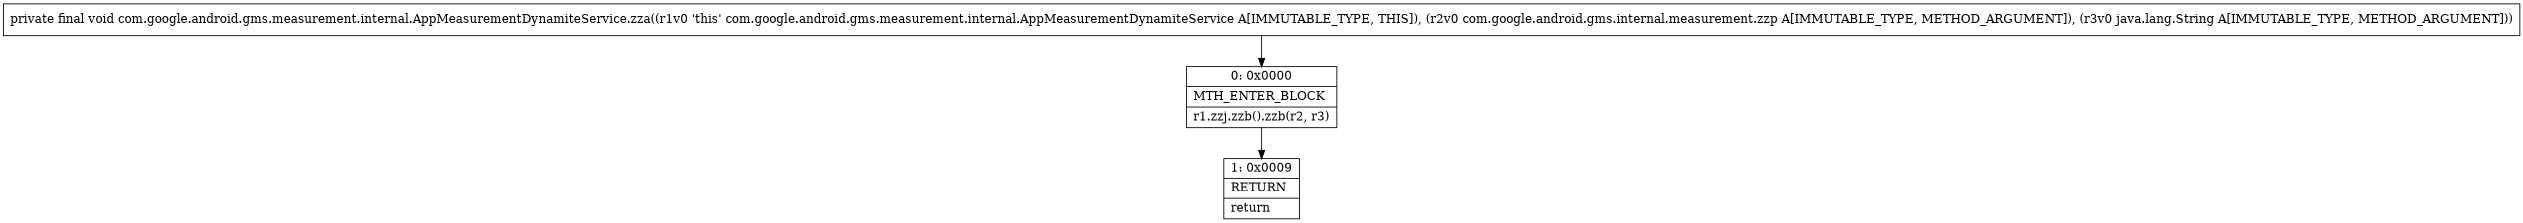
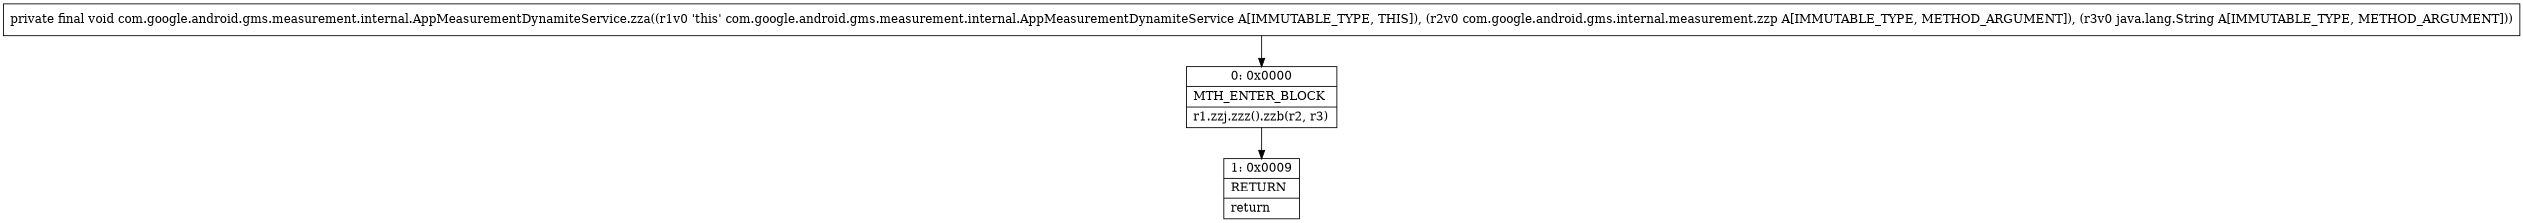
node "0: 0x0000": text "r1.zzj.zzb().zzb(r2, r3)" -> "r1.zzj.zzz().zzb(r2, r3)"
